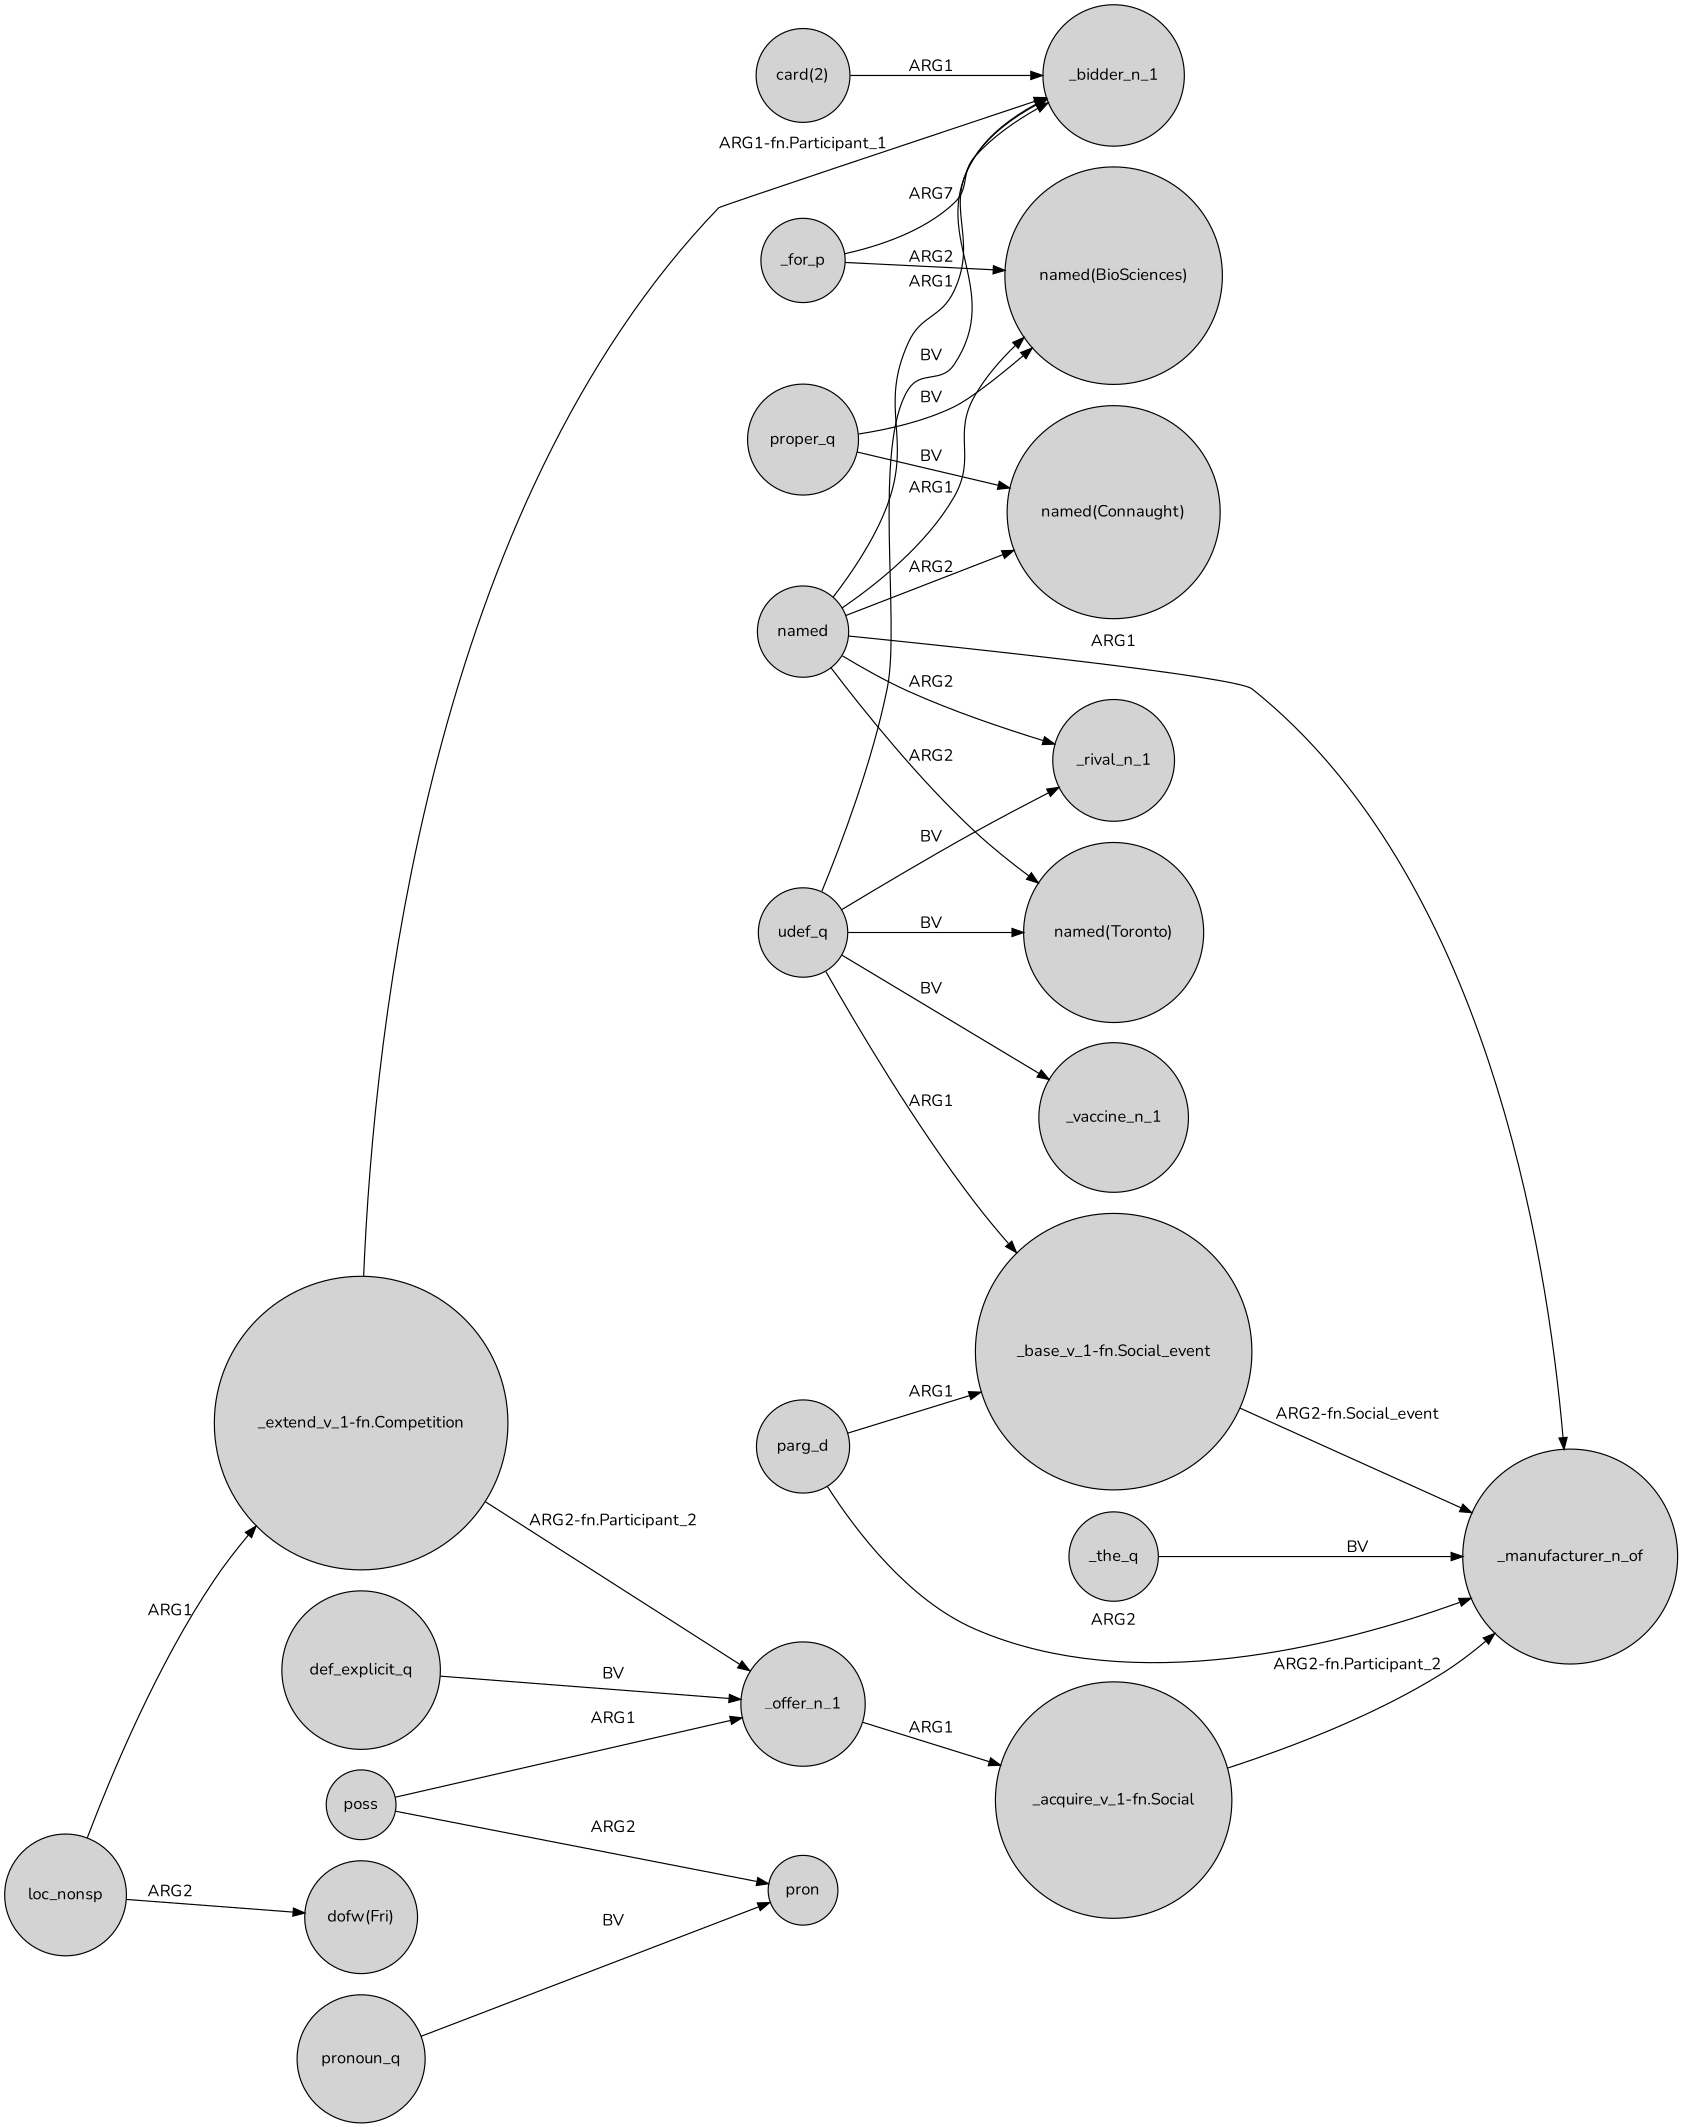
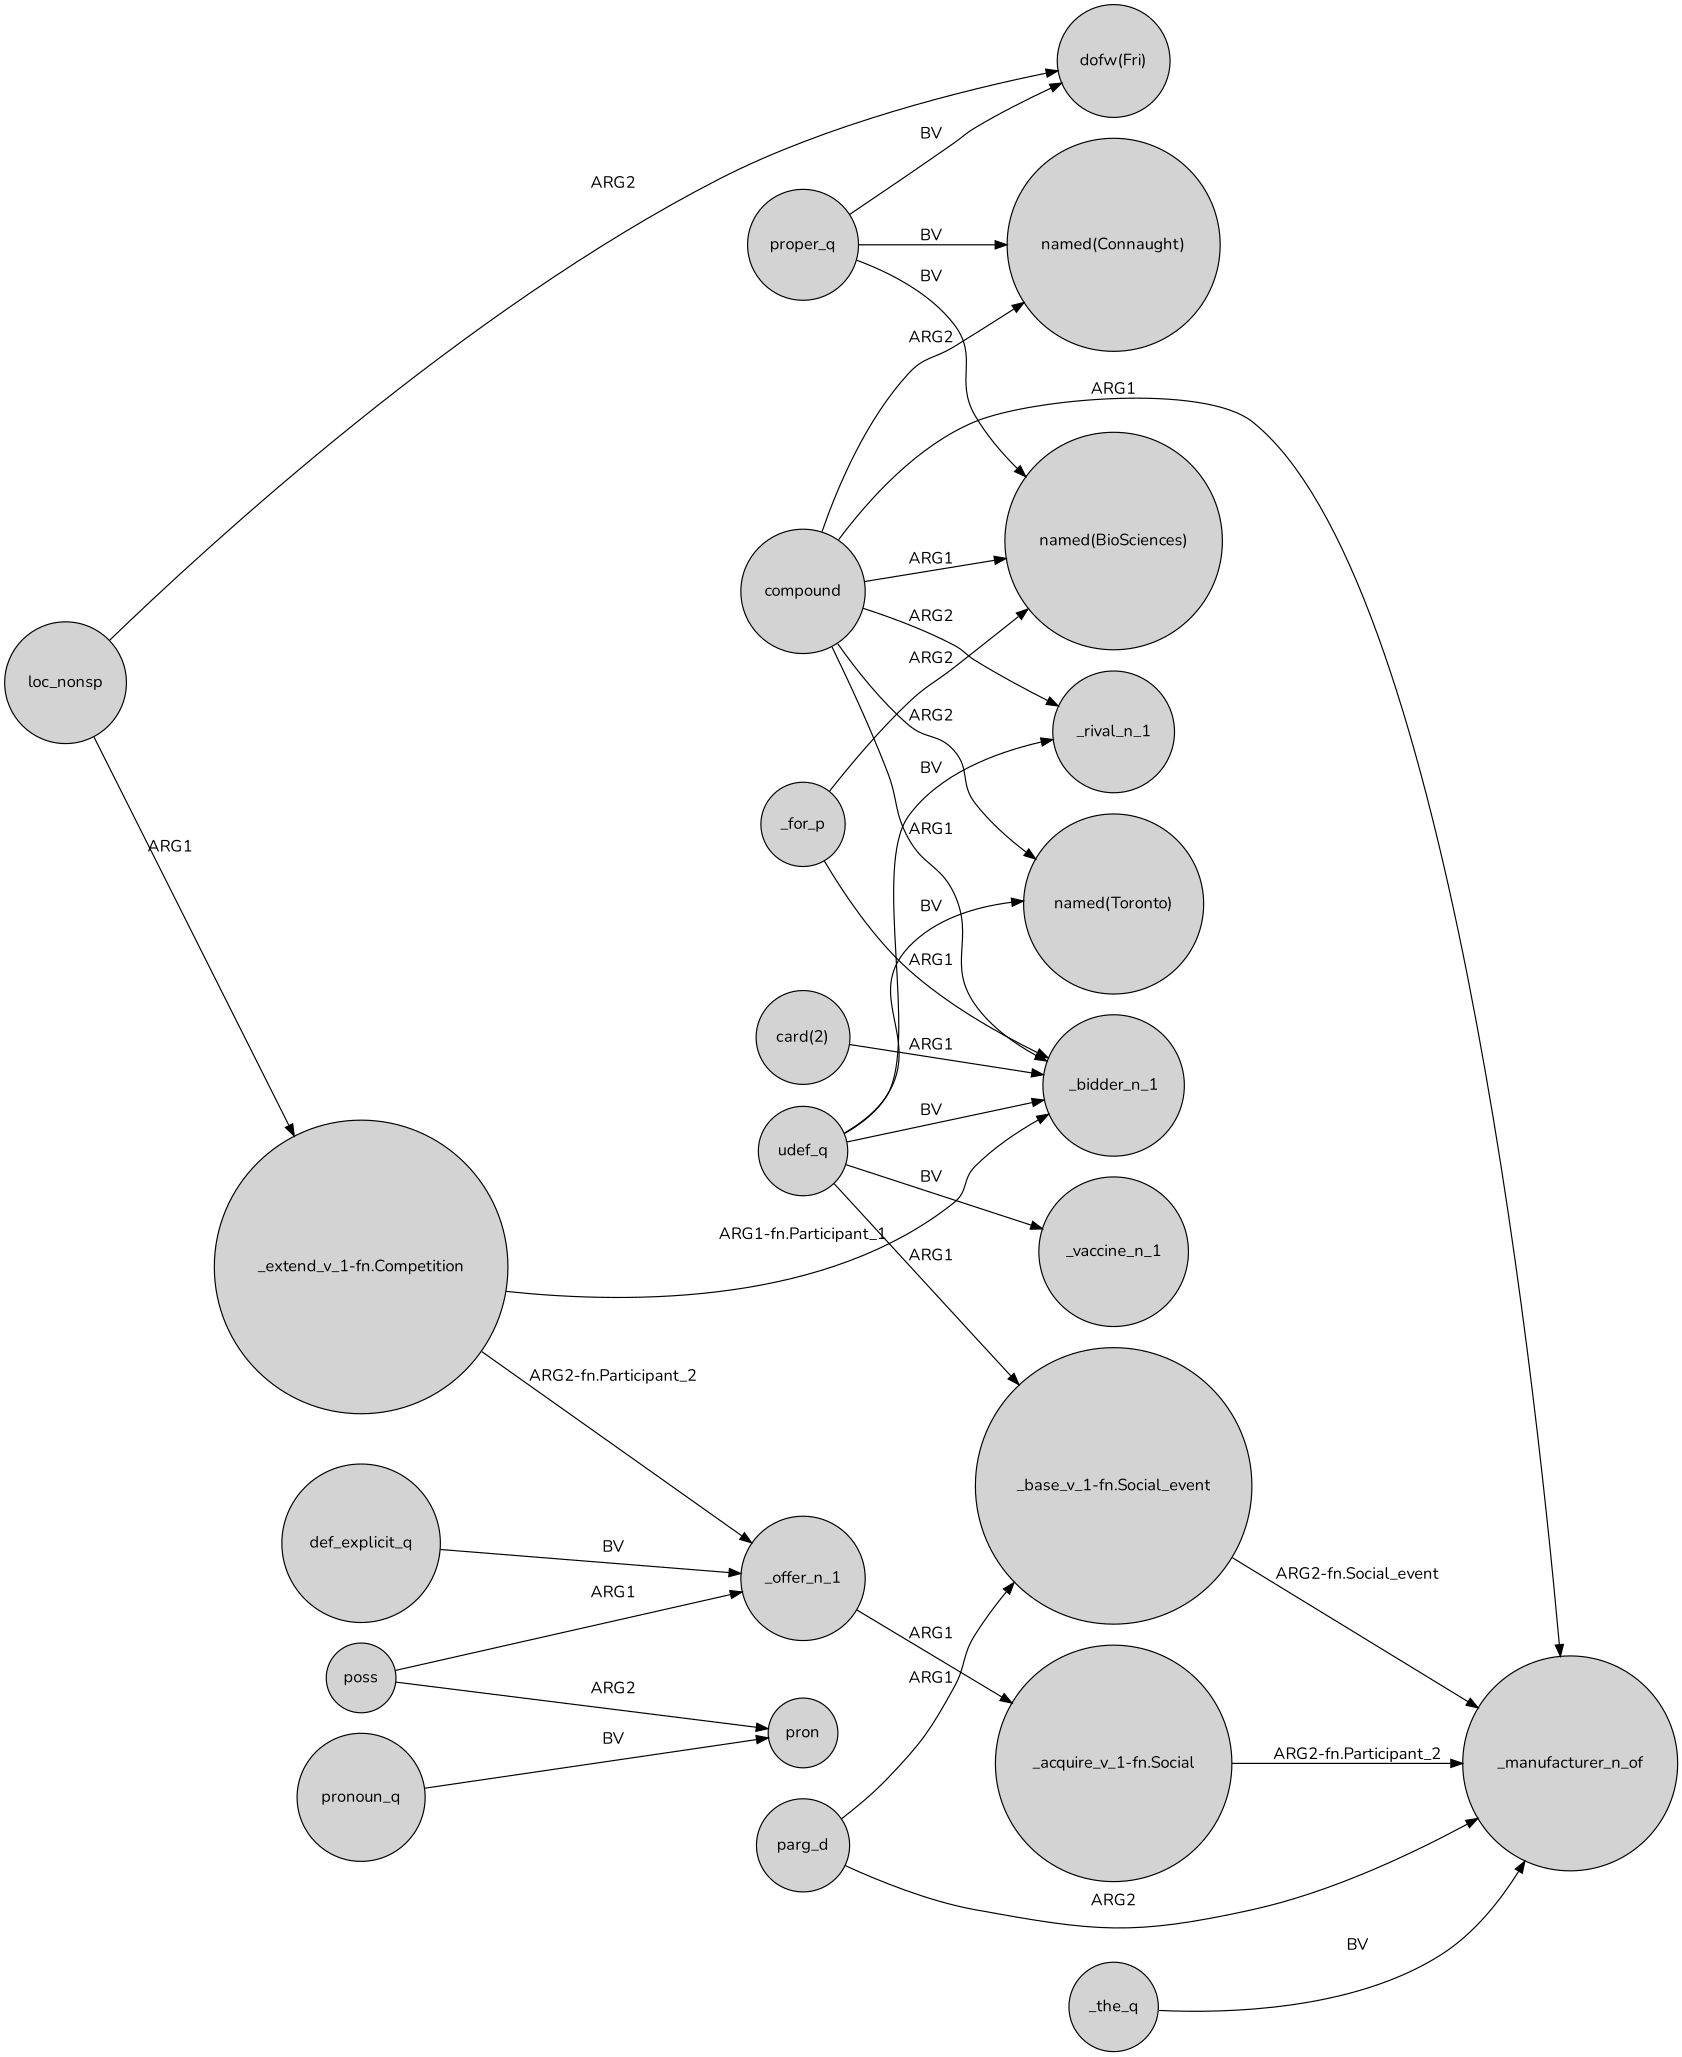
edge "proper_q" -> "dofw(Fri)": added, label "BV"
edge "_for_p" -> "_bidder_n_1": label "ARG7" -> "ARG1"
node "named": label "named" -> "compound"
